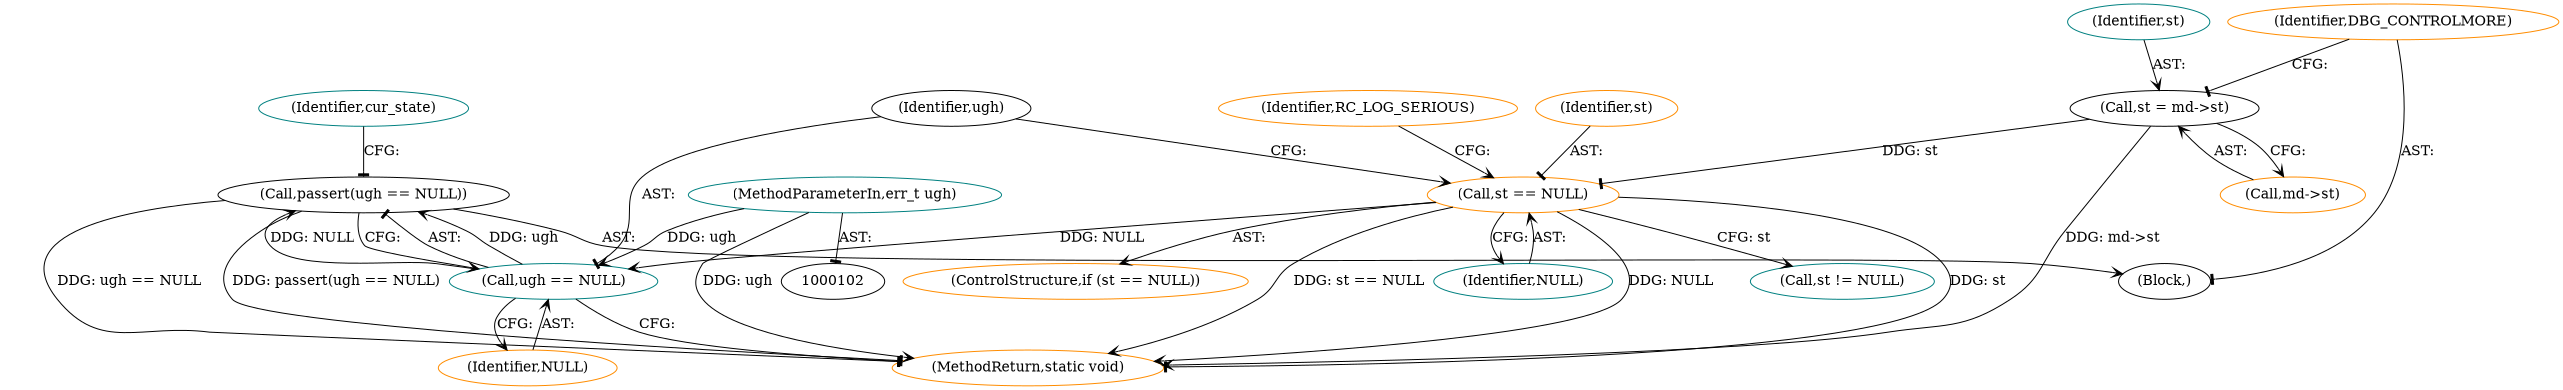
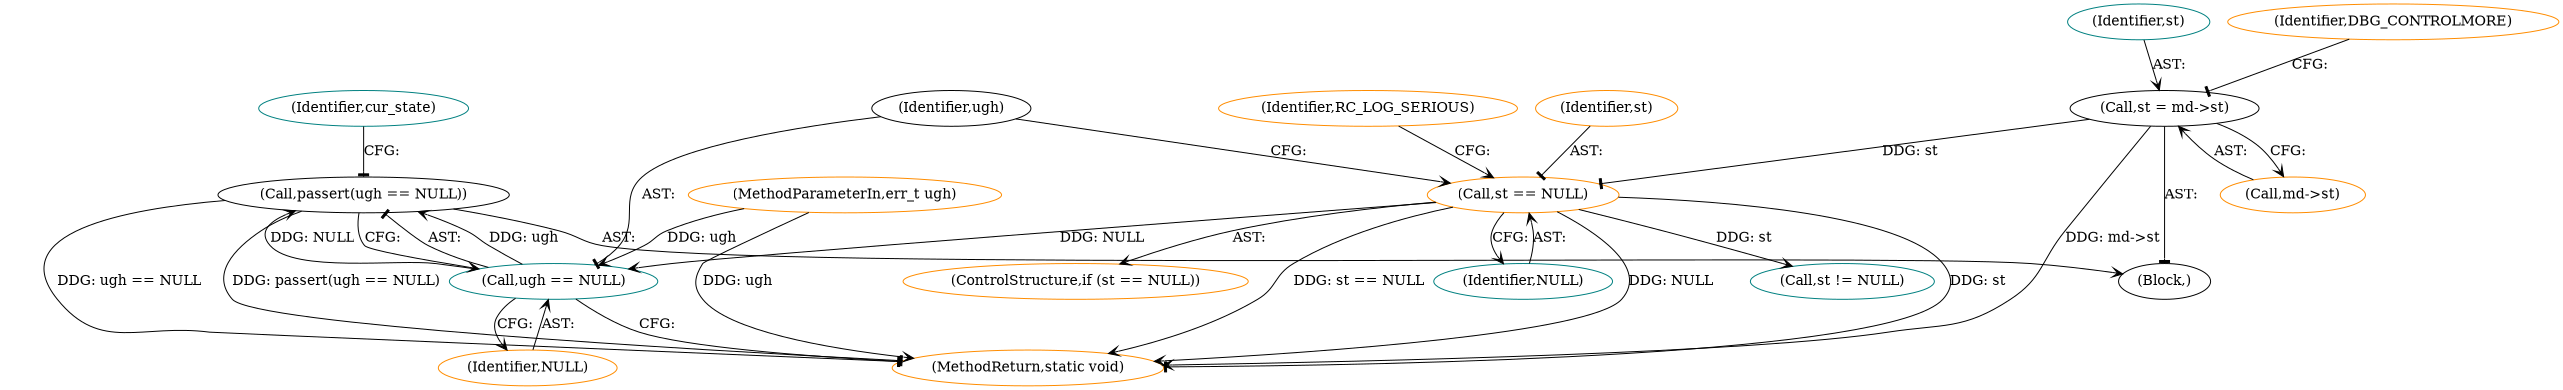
node "(MethodParameterIn,err_t ugh)": color teal -> darkorange
edge "(Identifier,DBG_CONTROLMORE)" -> "(Block,)": now "(Call,st = md->st)" -> "(Block,)"
edge "(Call,st == NULL)" -> "(Call,st != NULL)": label "CFG: st" -> "DDG: st"
node "1000102": removed
